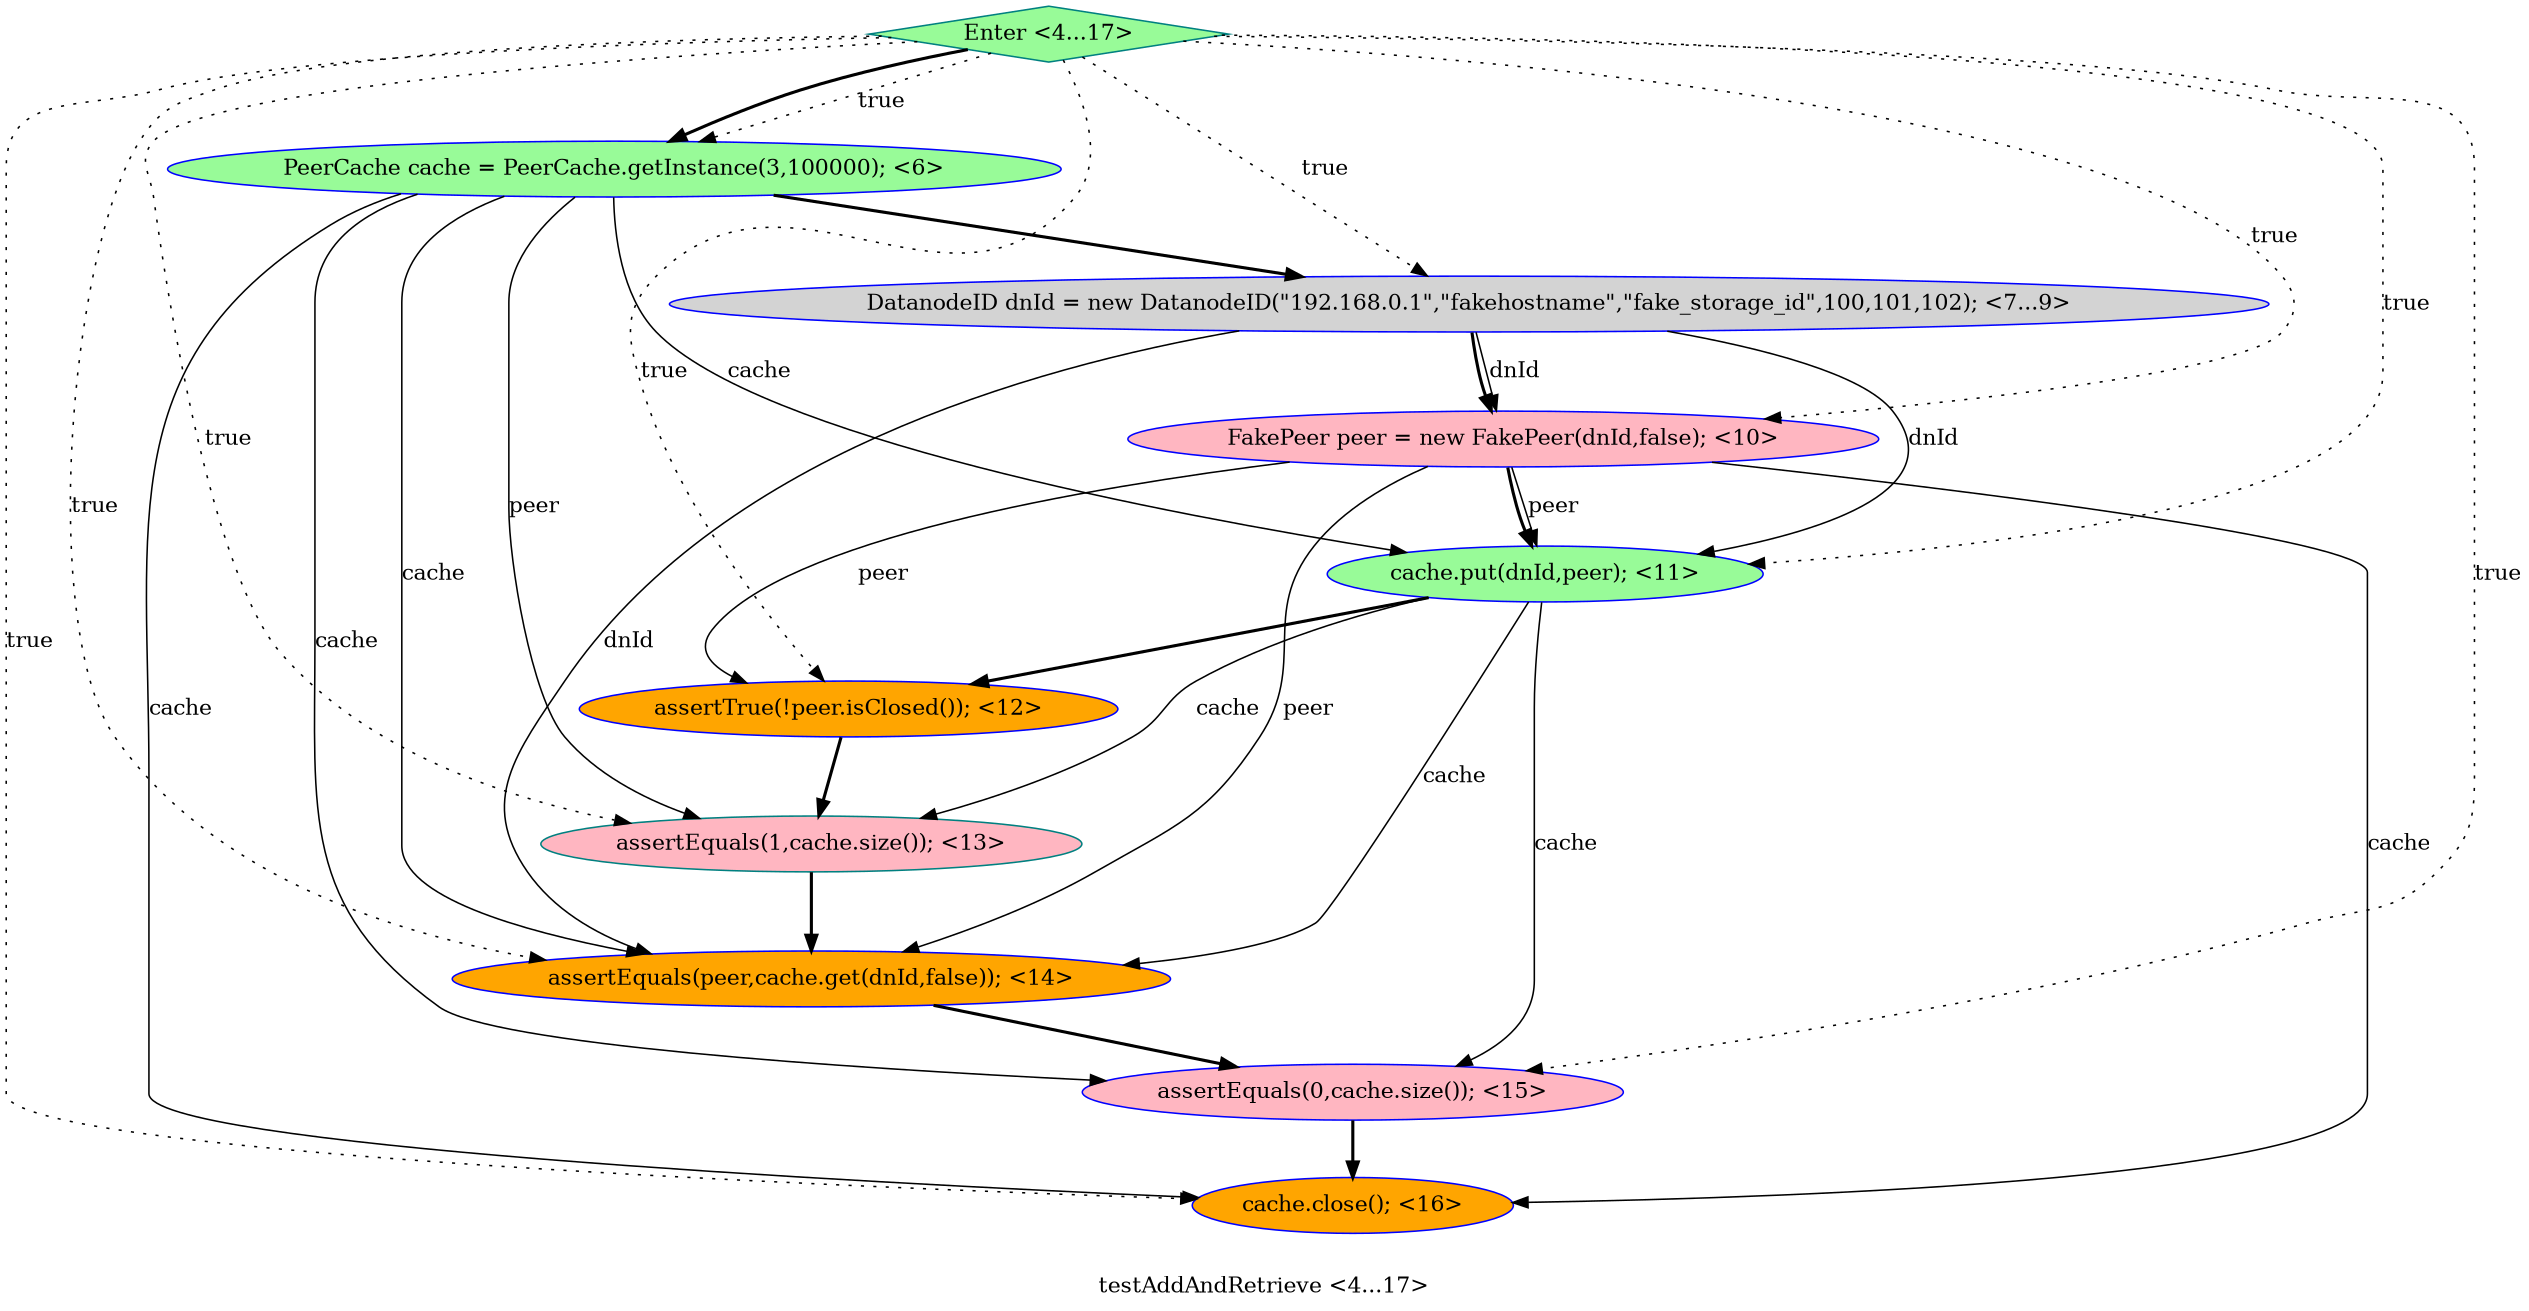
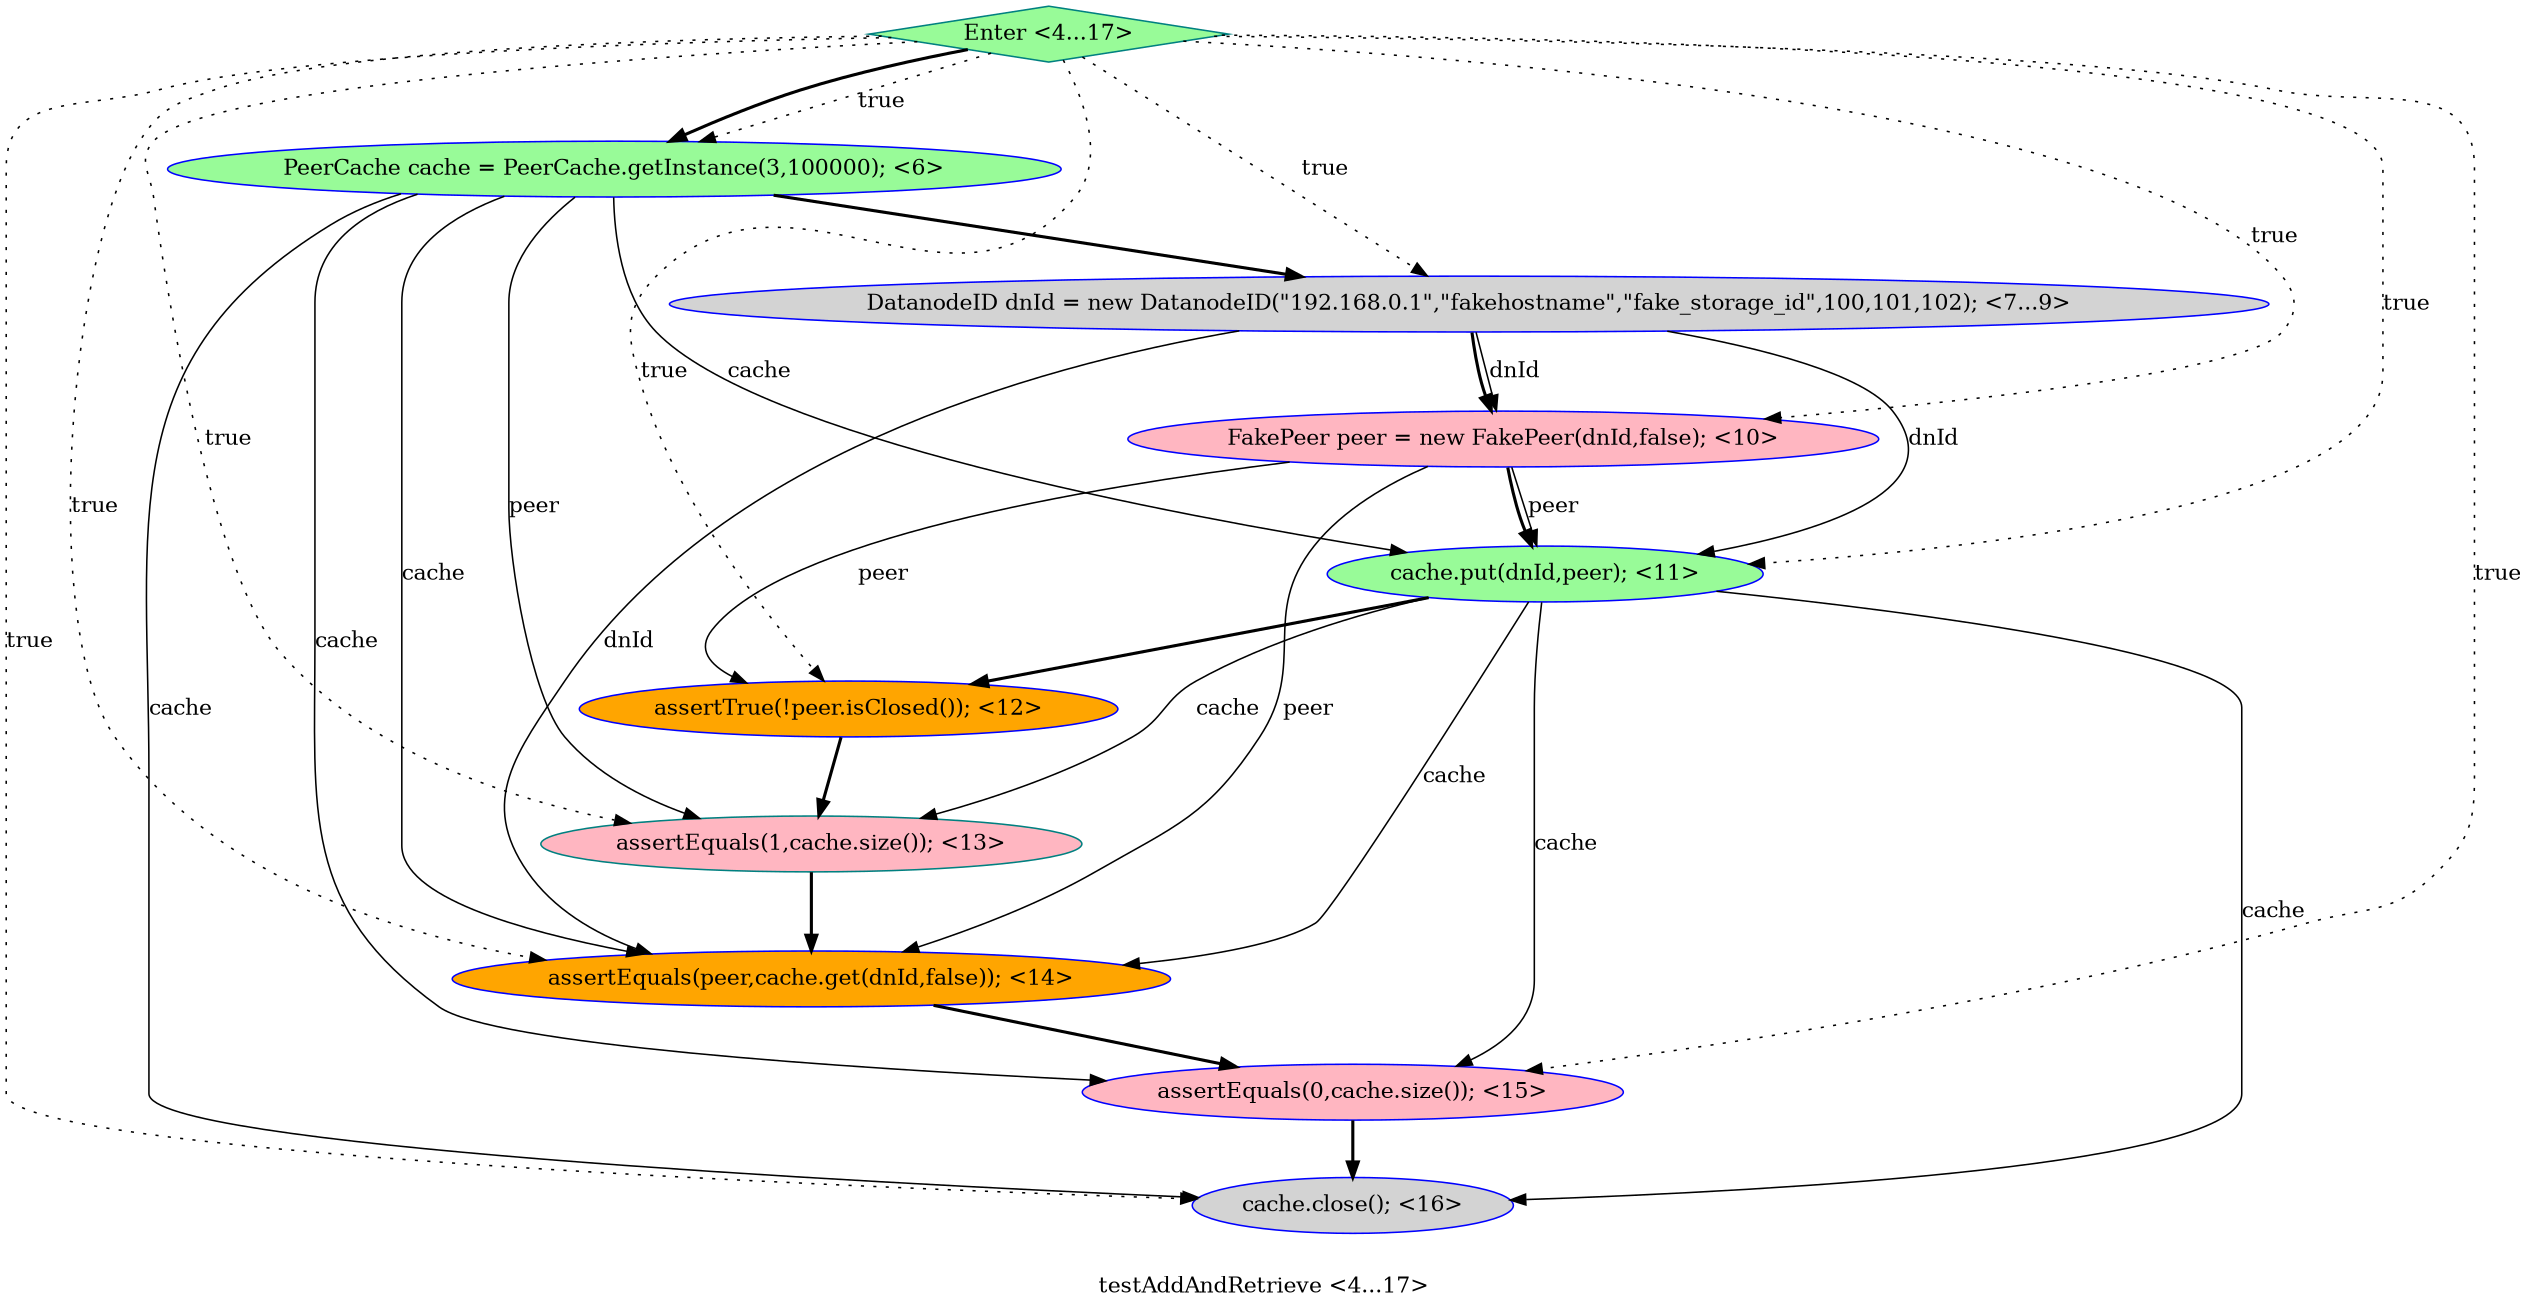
edge "FakePeer peer = new FakePeer(dnId,false); <10>" -> "cache.close(); <16>": now "cache.put(dnId,peer); <11>" -> "cache.close(); <16>"
node "cache.close(); <16>": fillcolor orange -> lightgrey
